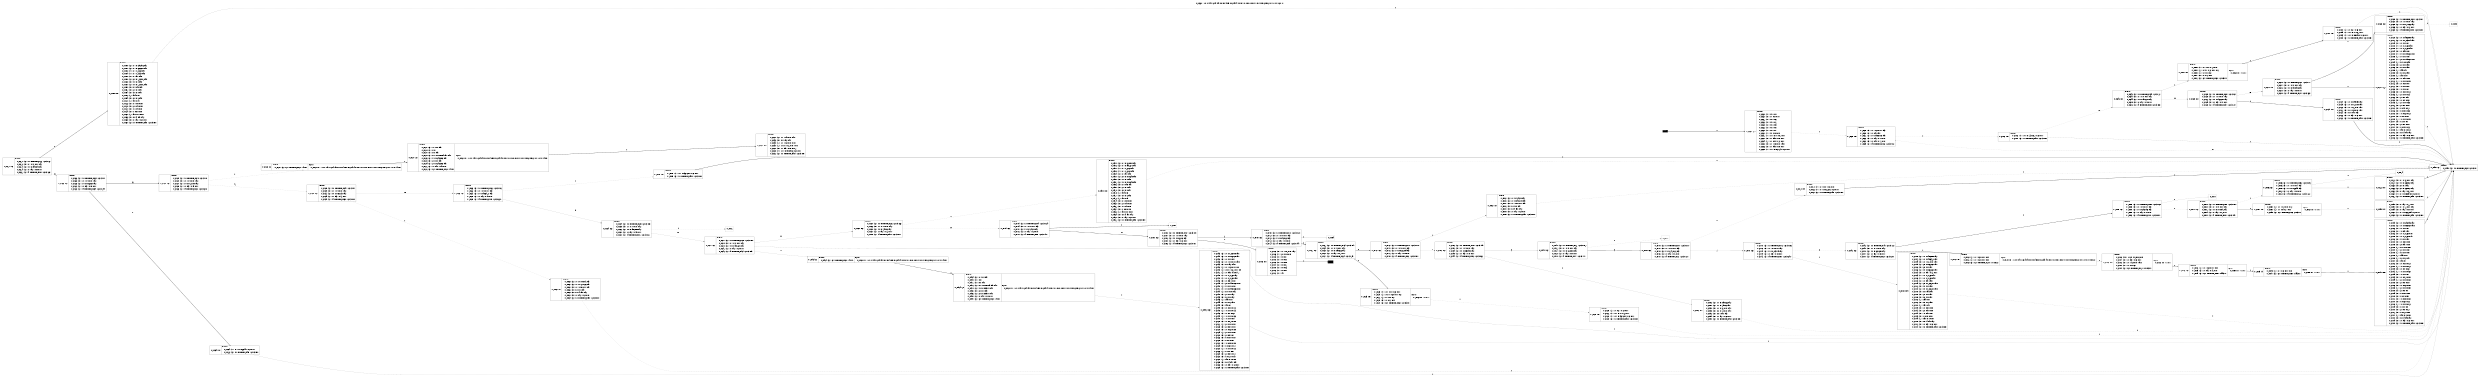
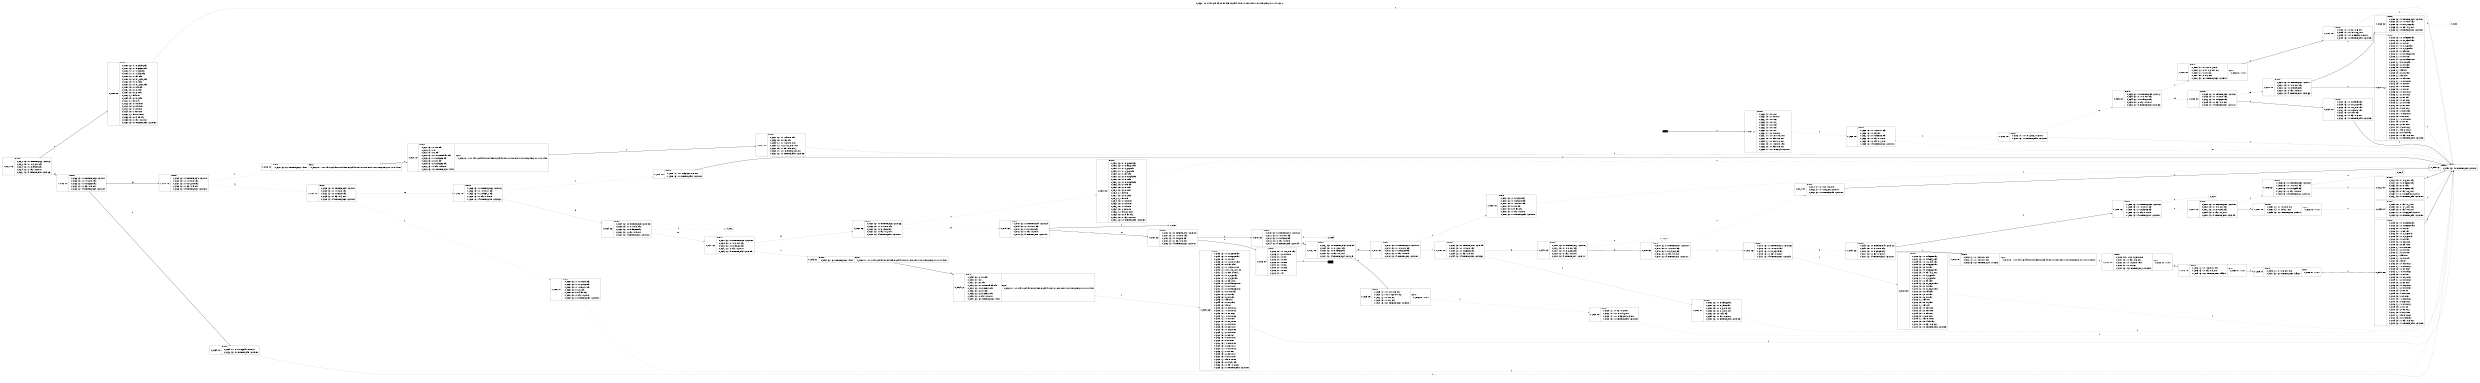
edge "0x4016d7 [25]" -> "0x401e20 [5]": now "0x401adf [32]" -> "0x401e20 [5]"
